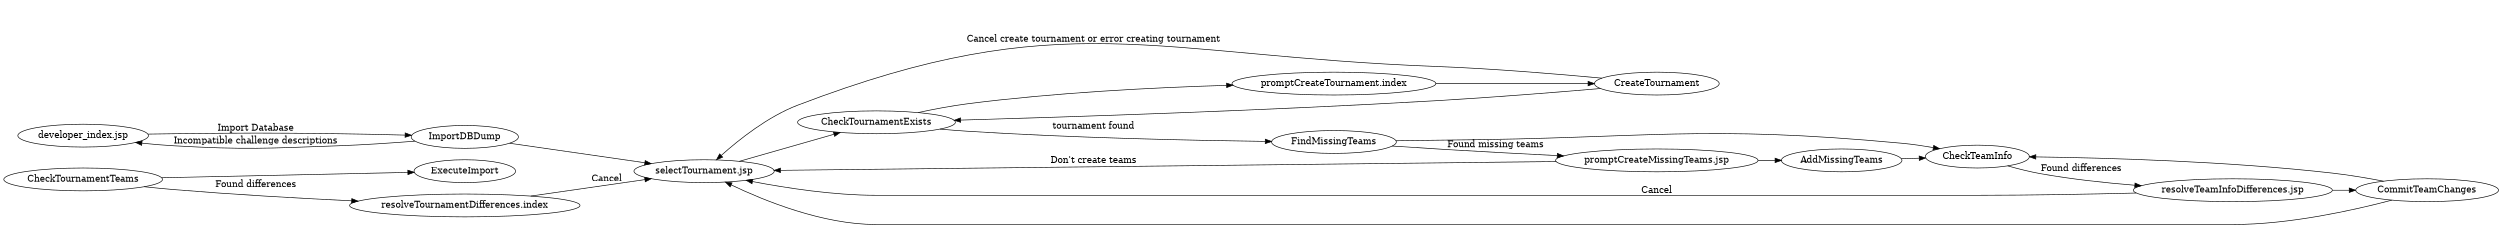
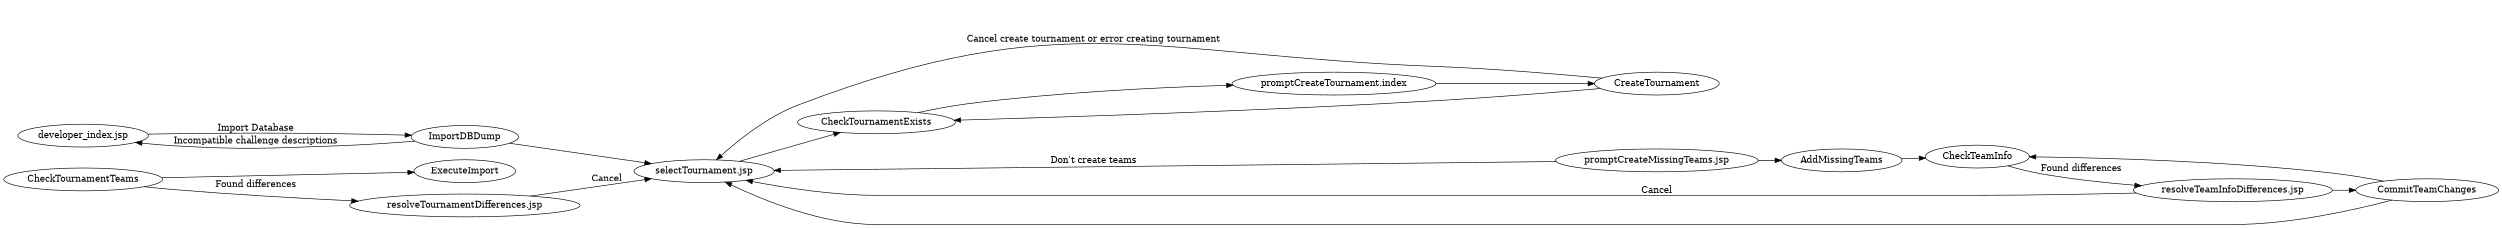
node "FindMissingTeams": removed
node "resolveTournamentDifferences.index": label "resolveTournamentDifferences.index" -> "resolveTournamentDifferences.jsp"
